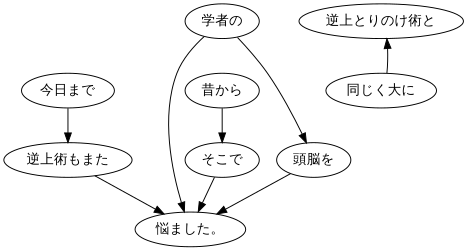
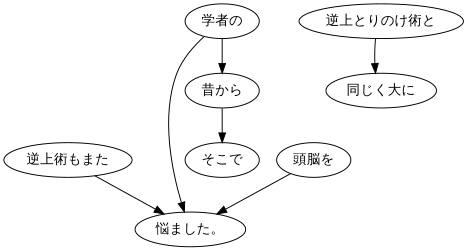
edge "同じく大に" -> "逆上とりのけ術と": reversed
edge "学者の" -> "頭脳を": now "学者の" -> "昔から"
node "今日まで": removed
edge "そこで" -> "悩ました。": removed
